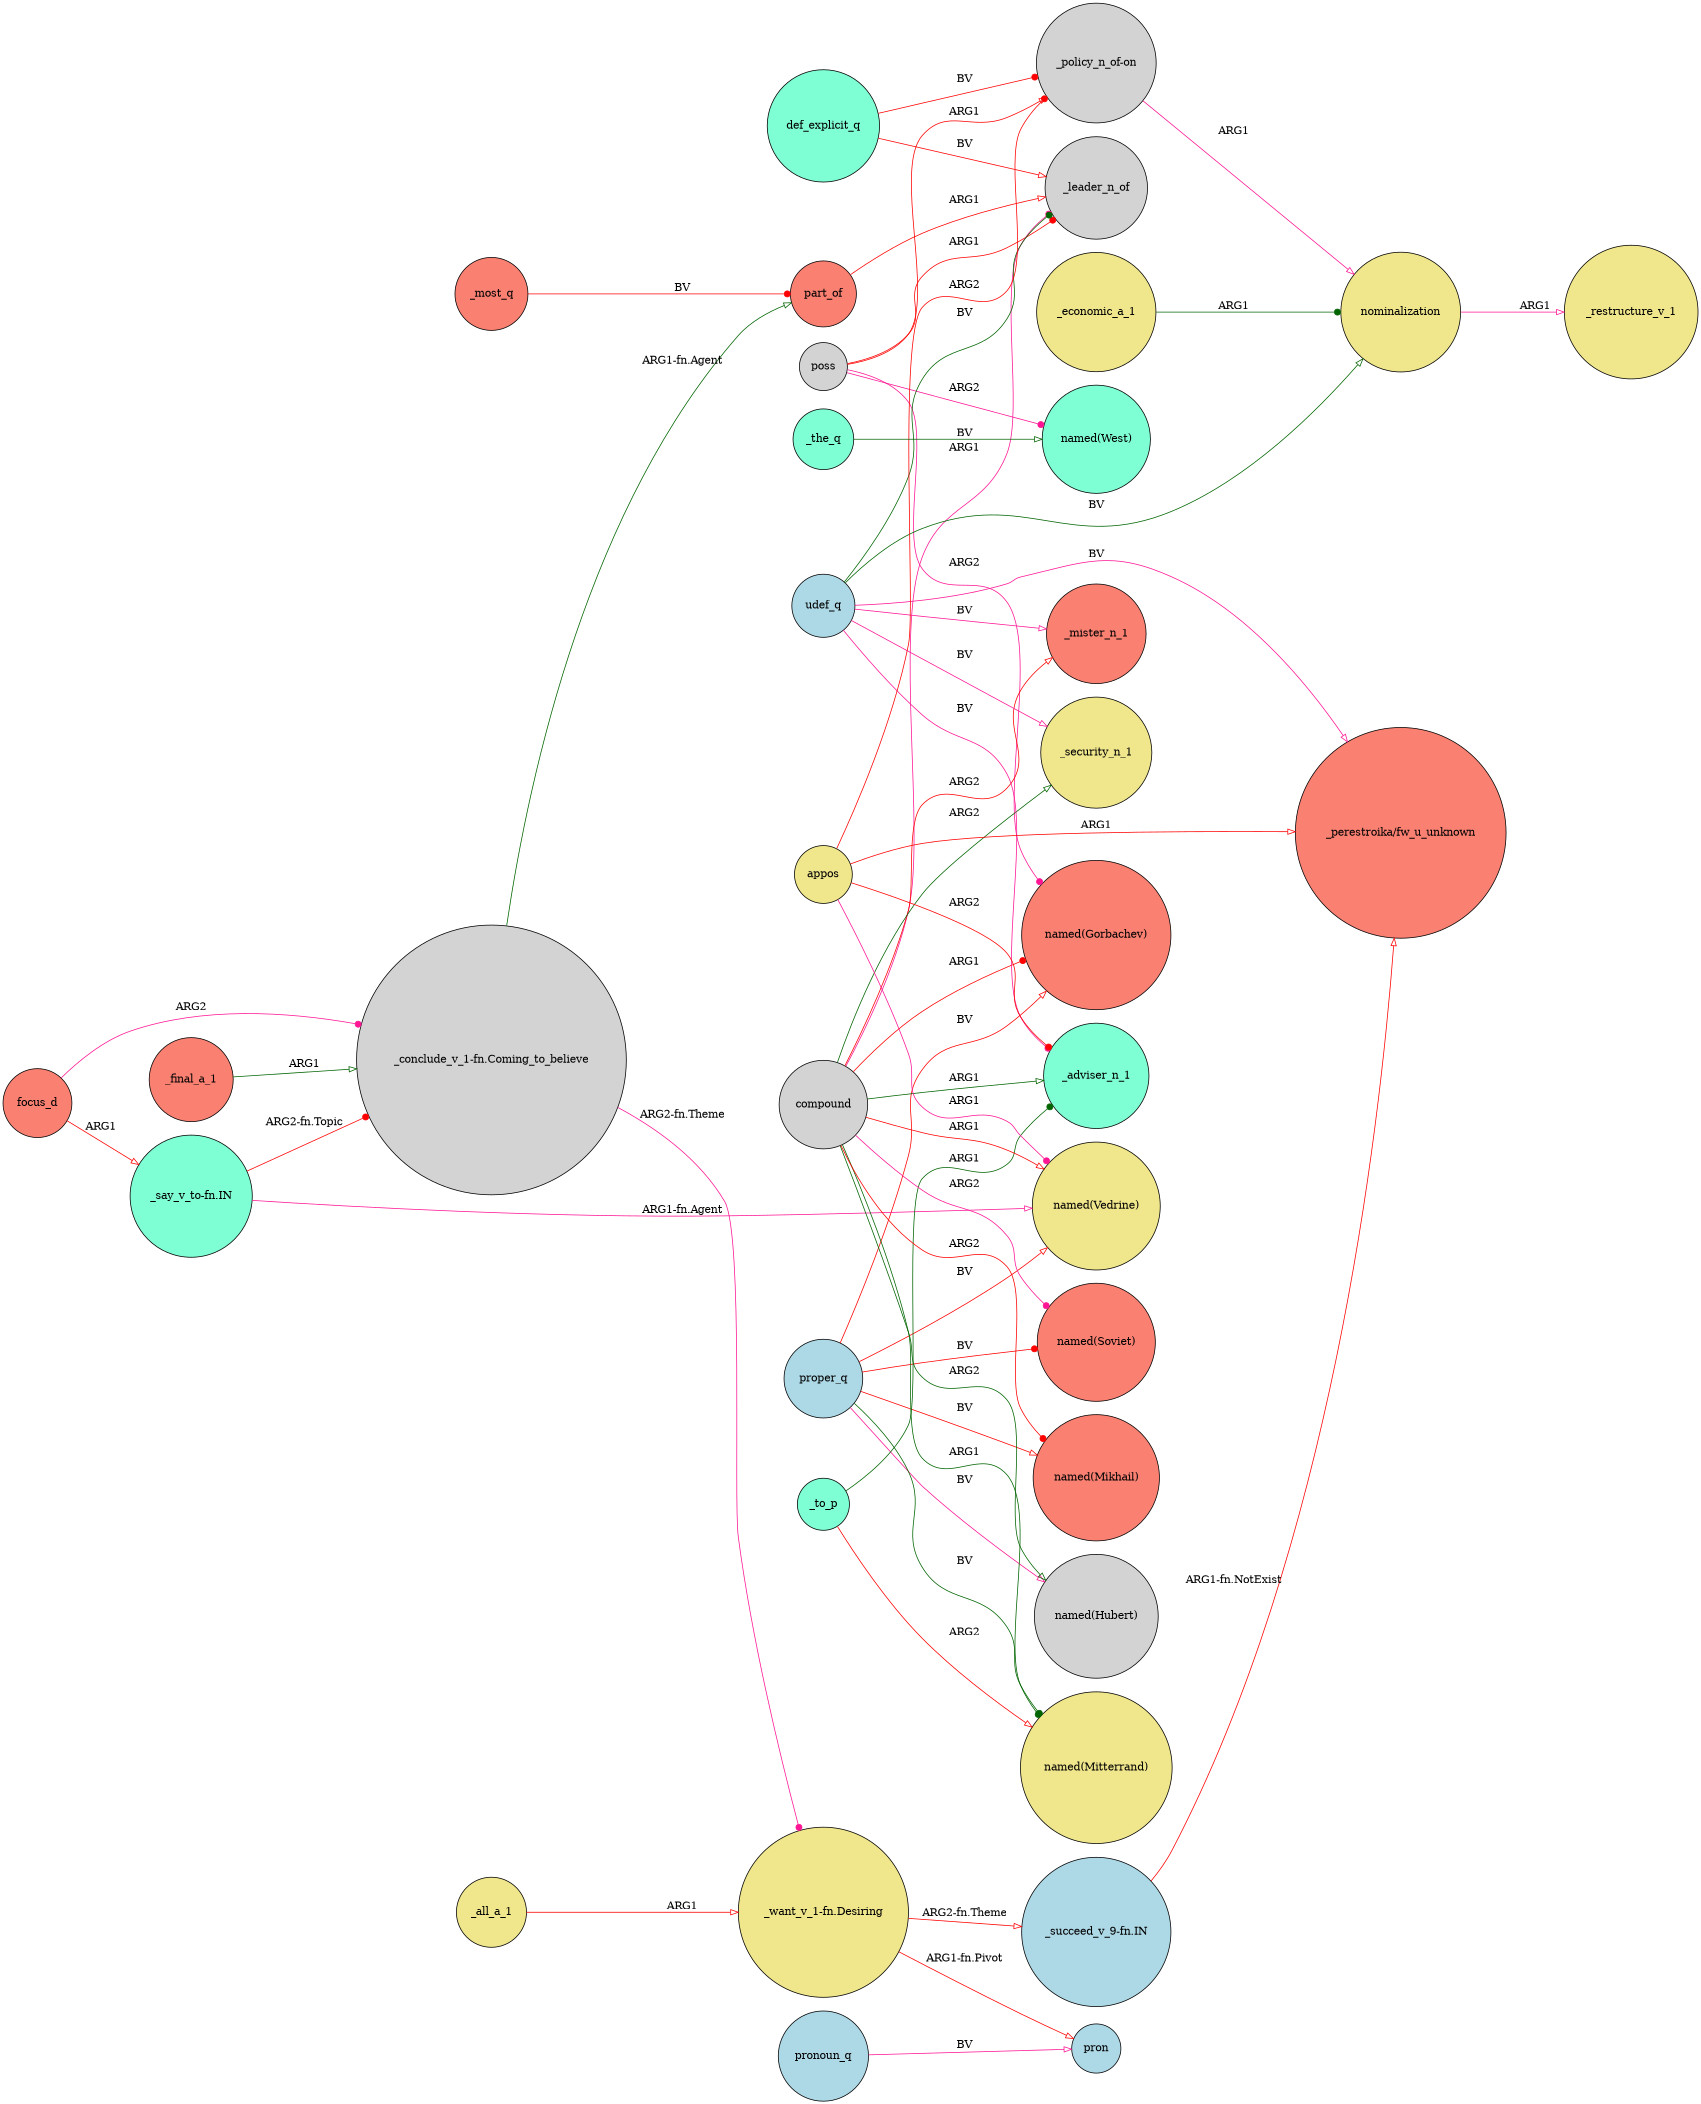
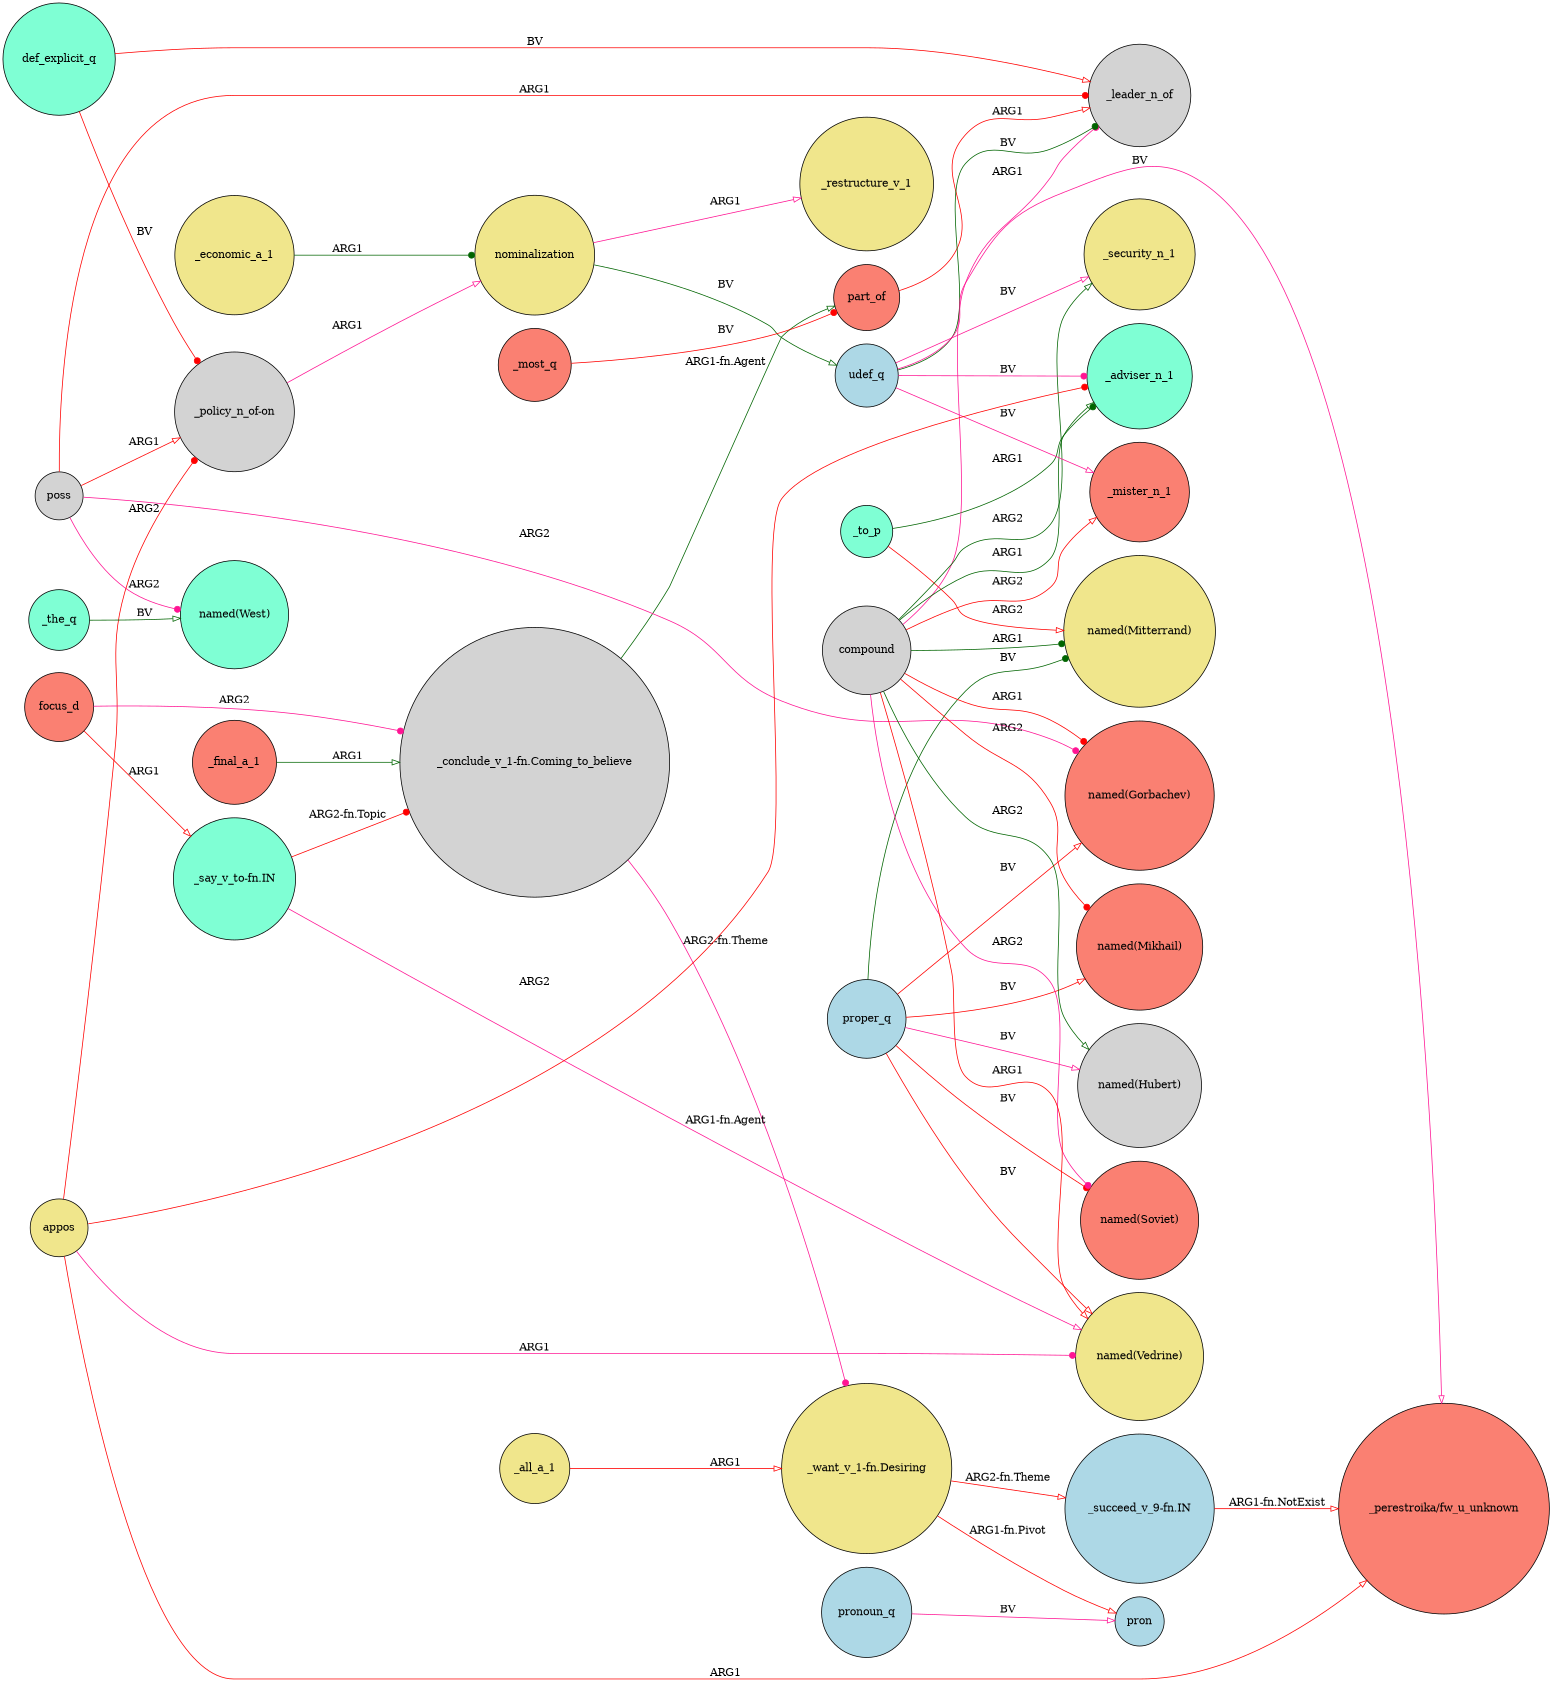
edge "udef_q" -> "nominalization": reversed
